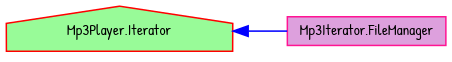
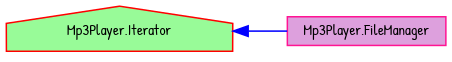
node "Mp3Iterator.FileManager": label "Mp3Iterator.FileManager" -> "Mp3Player.FileManager"
